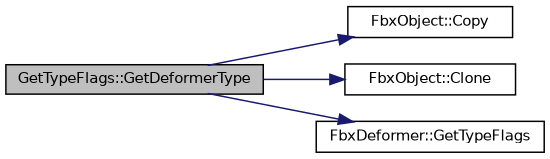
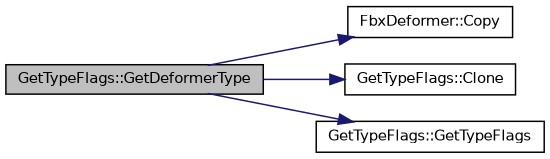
node "FbxObject::Copy": label "FbxObject::Copy" -> "FbxDeformer::Copy"
node "FbxObject::Clone": label "FbxObject::Clone" -> "GetTypeFlags::Clone"
node "FbxDeformer::GetTypeFlags": label "FbxDeformer::GetTypeFlags" -> "GetTypeFlags::GetTypeFlags"
